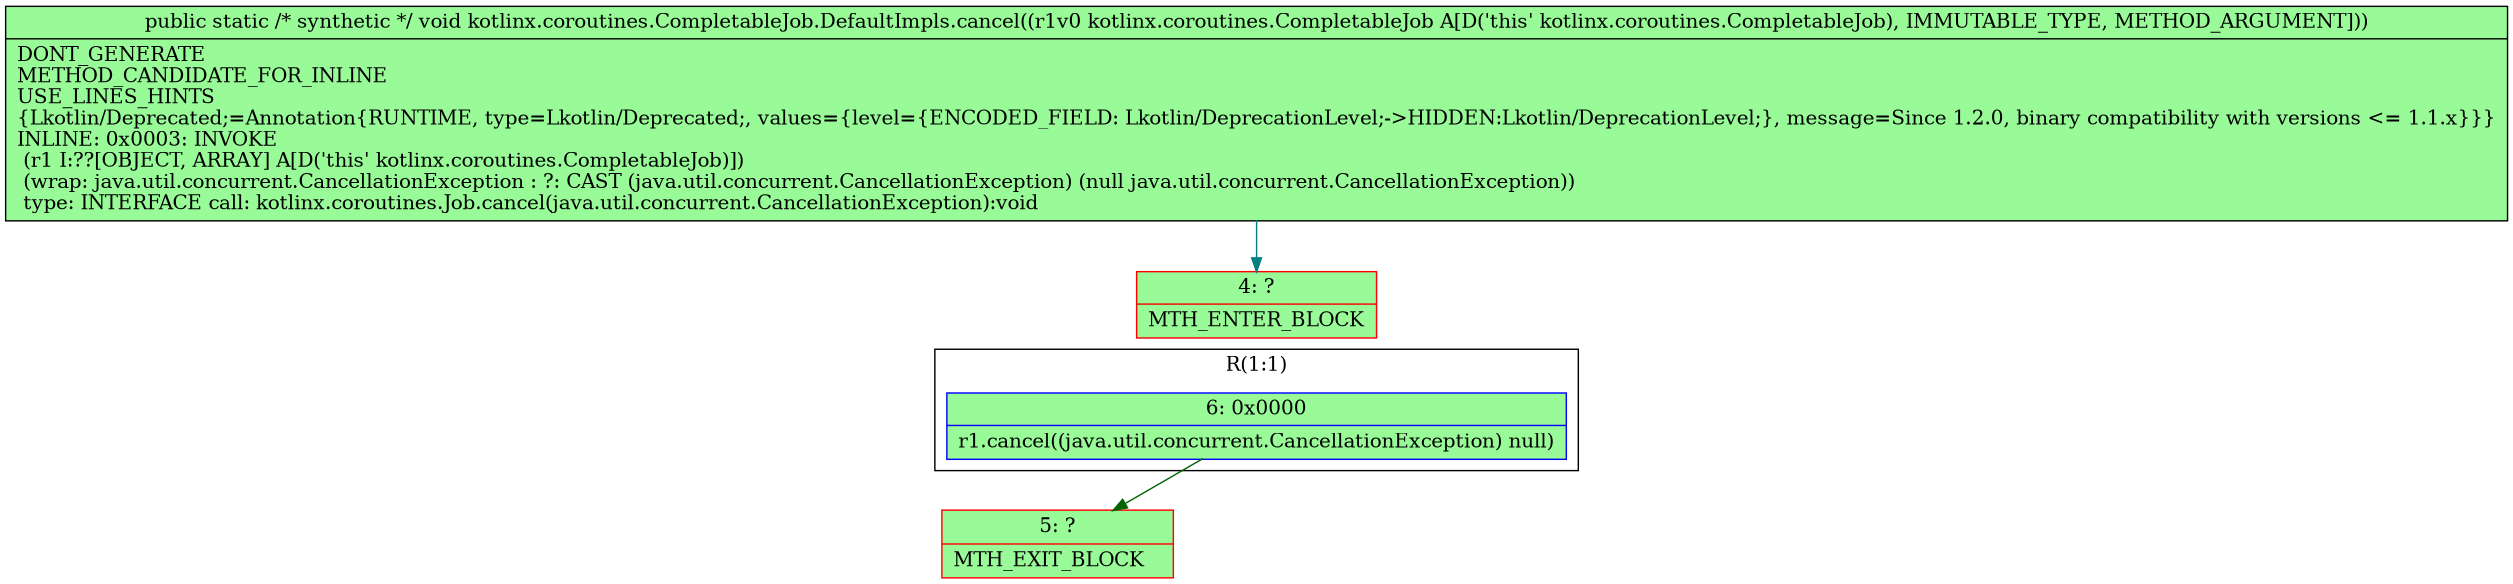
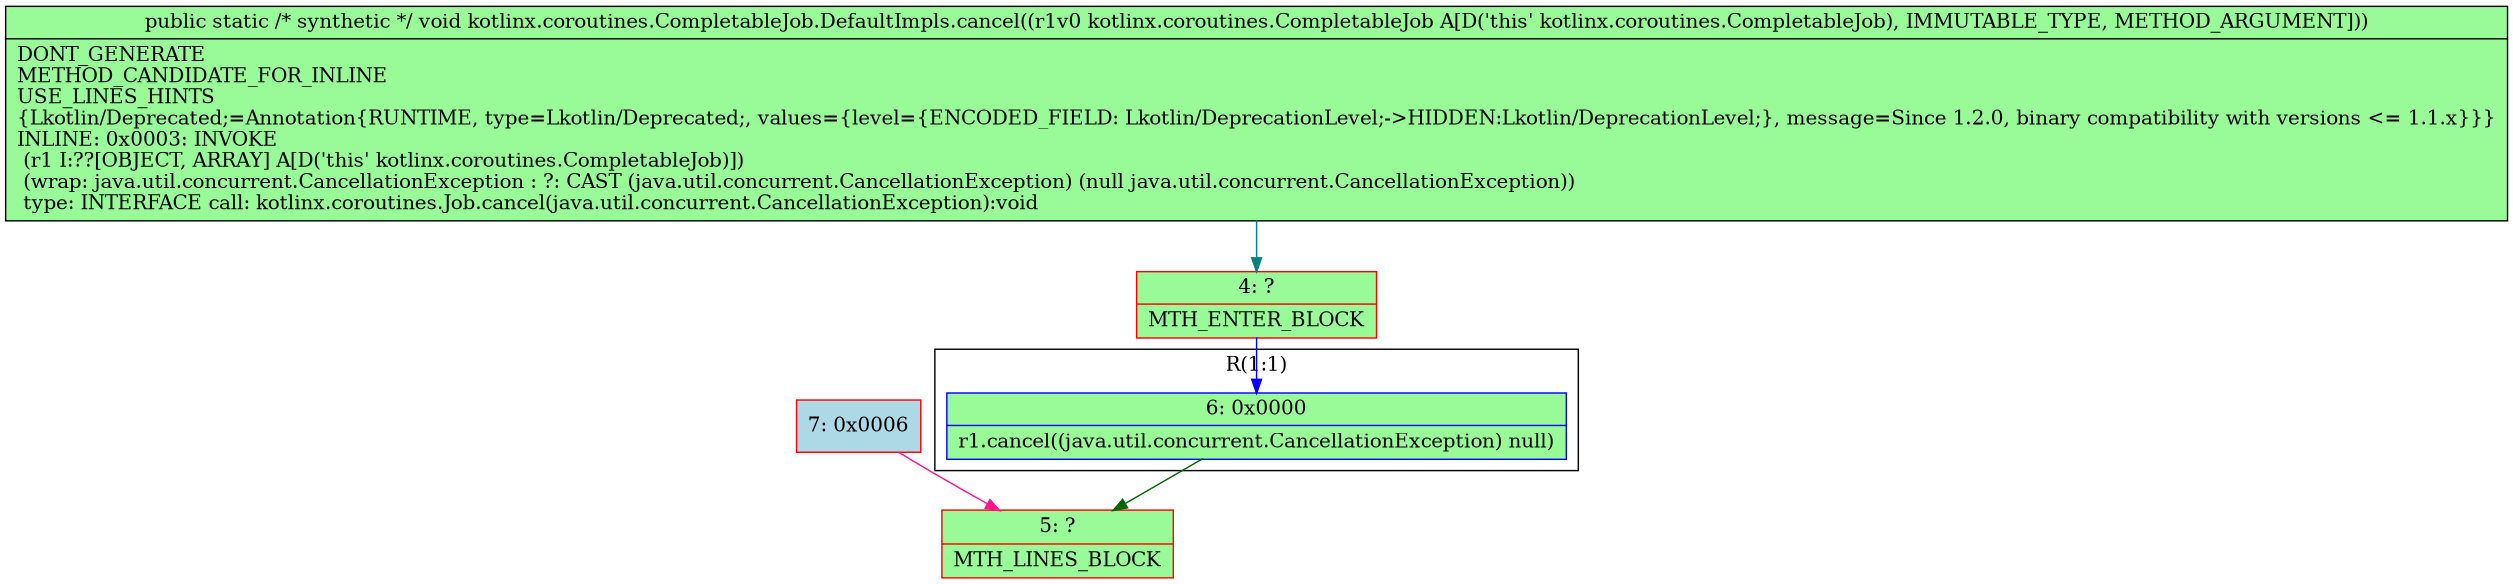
edge "4: ?" -> "6: 0x0000": added
node "7: 0x0006": added
node "5: ?": text "MTH_EXIT_BLOCK" -> "MTH_LINES_BLOCK"
